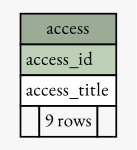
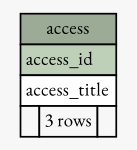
node "access": text "9 rows" -> "3 rows"
